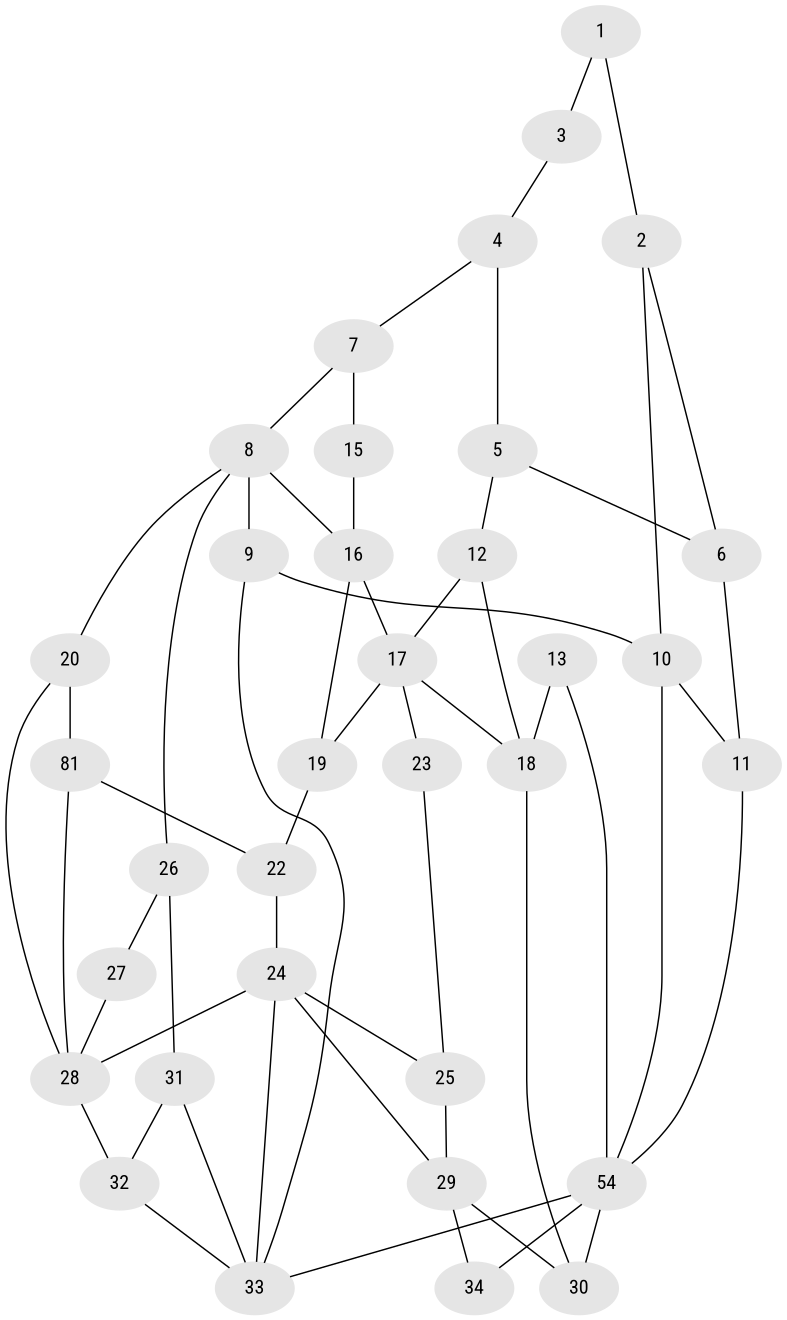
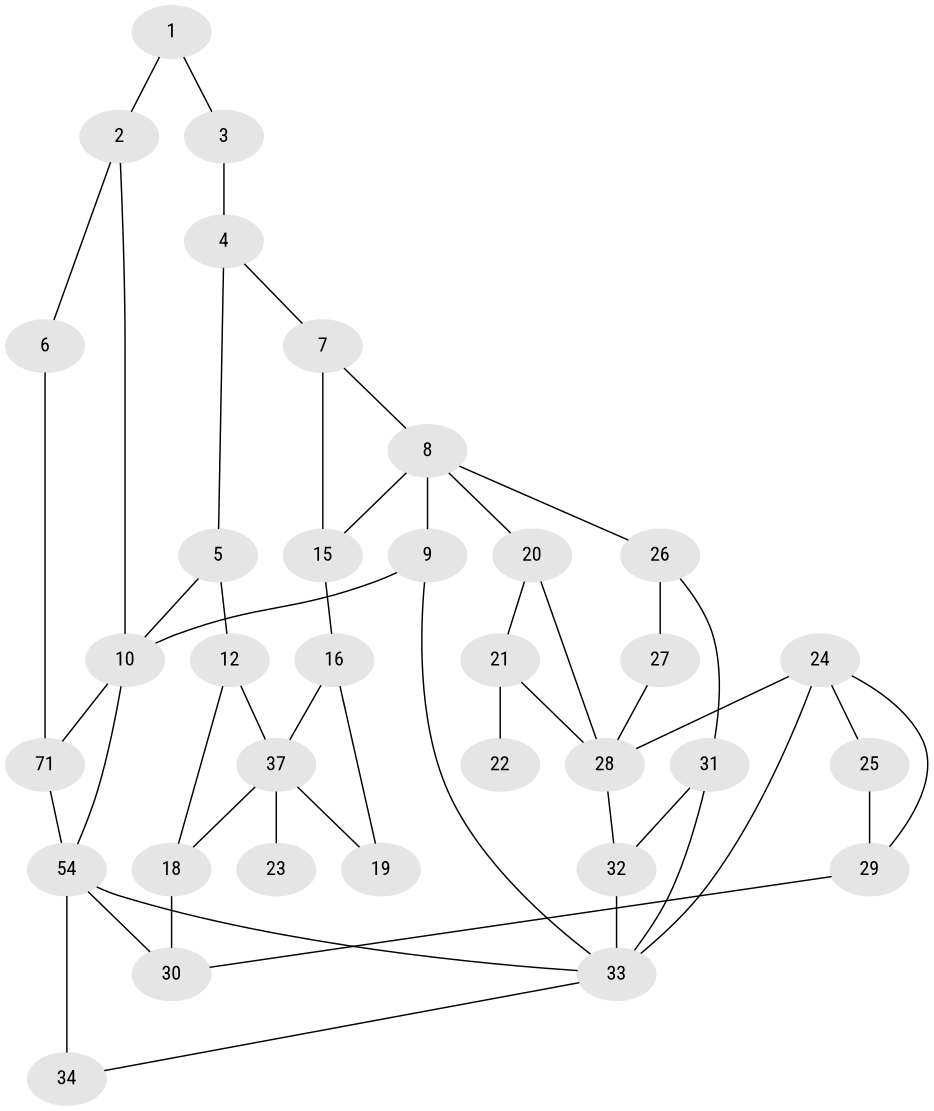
edge "8" -- "16": now "8" -- "15"
edge "5" -- "6": now "5" -- "10"
node "17": label "17" -> "37"
node "13": removed
node "81": label "81" -> "21"
node "11": label "11" -> "71"
edge "19" -- "22": removed
edge "22" -- "24": removed
edge "23" -- "25": removed
edge "29" -- "34": now "33" -- "34"
